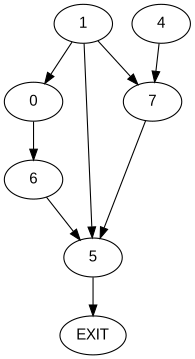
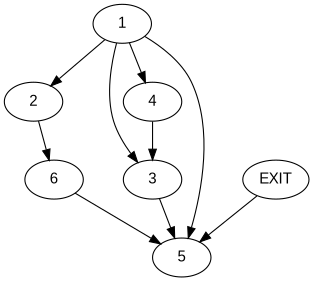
edge "1" -> "4": added
node "0": label "0" -> "2"
node "7": label "7" -> "3"
edge "5" -> "EXIT": reversed
